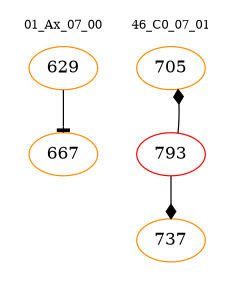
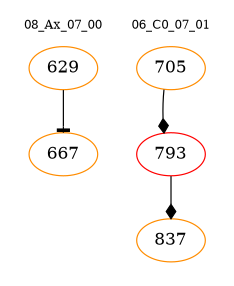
cluster "01_Ax_07_00": label "01_Ax_07_00" -> "08_Ax_07_00"
cluster "46_C0_07_01": label "46_C0_07_01" -> "06_C0_07_01"
edge "793" -> "705": reversed
node "737": label "737" -> "837"
